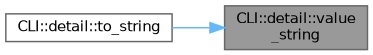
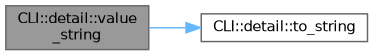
edge "CLI::detail::to_string" -> "CLI::detail::value _string": reversed
